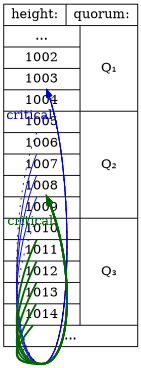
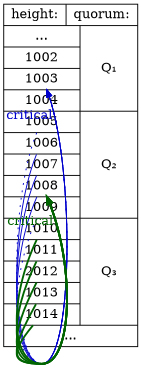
node "height:": text "1012" -> "2012"
